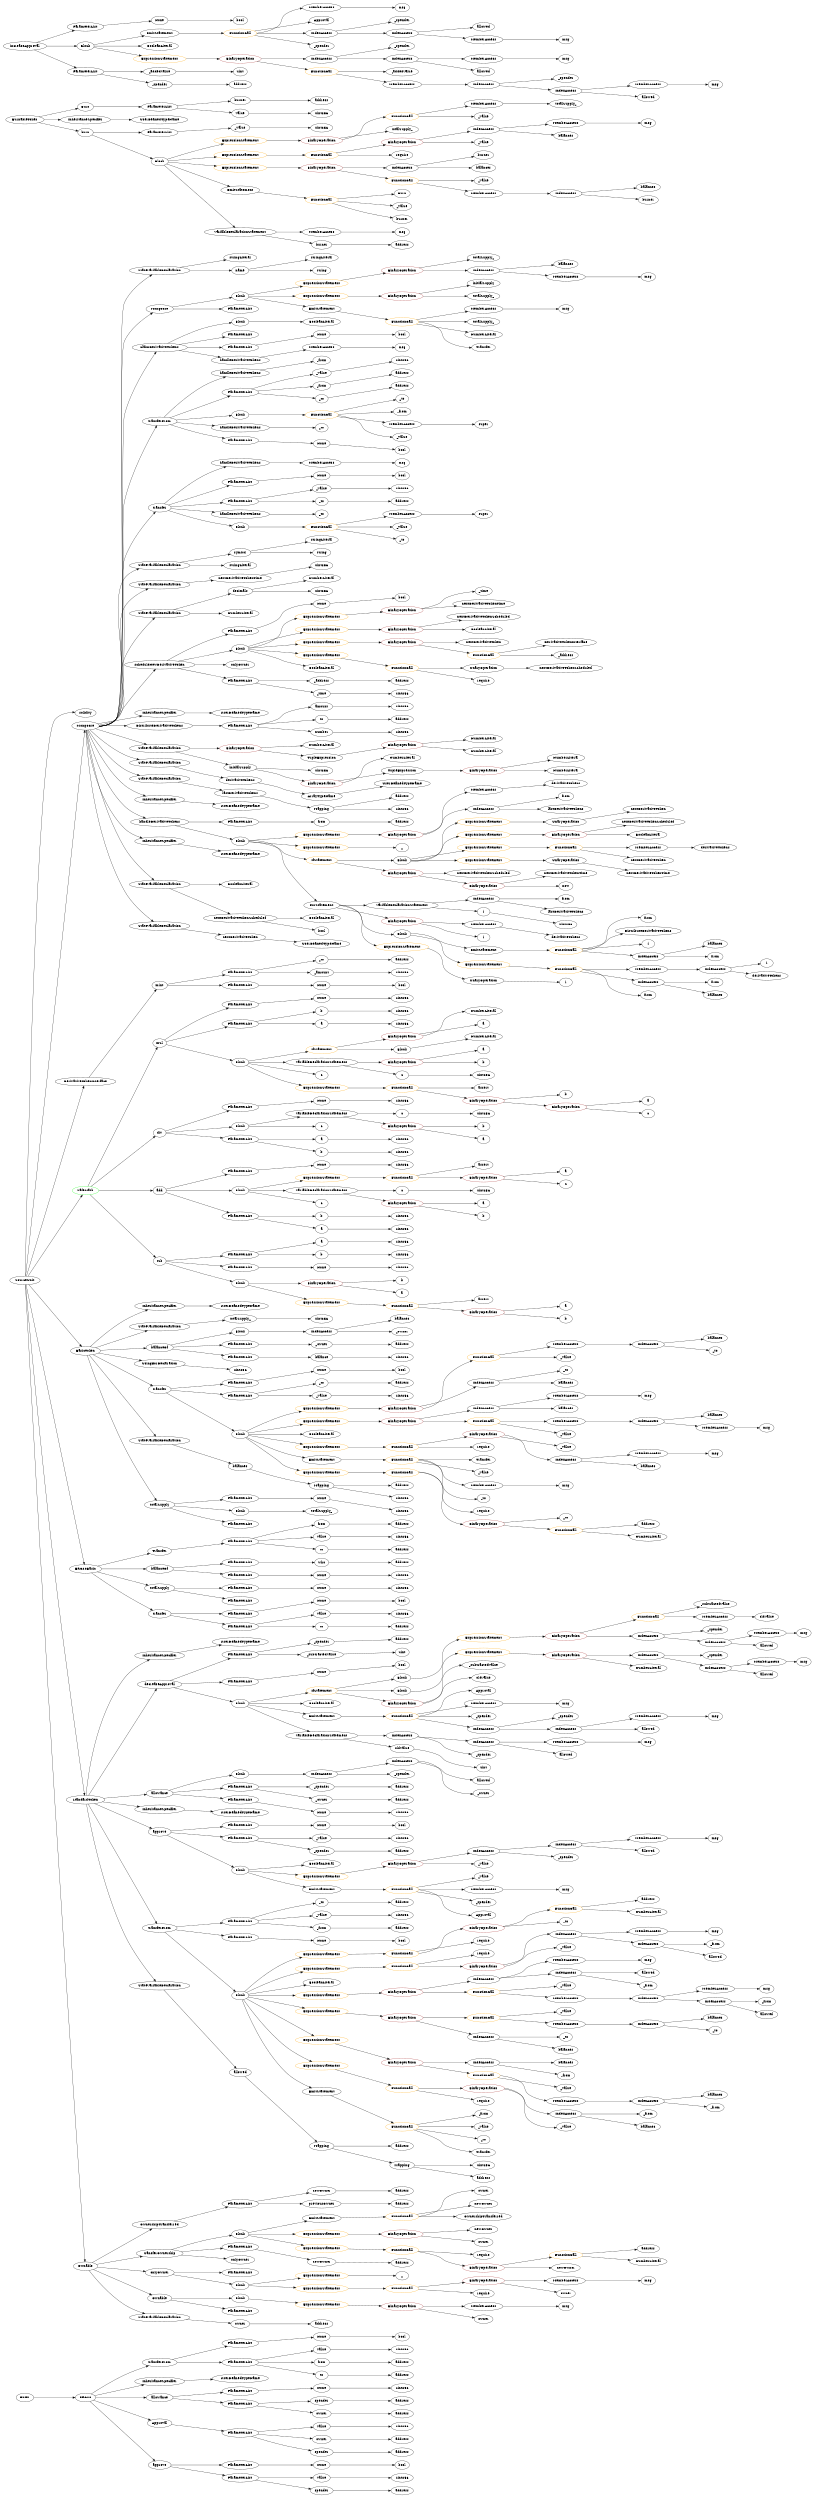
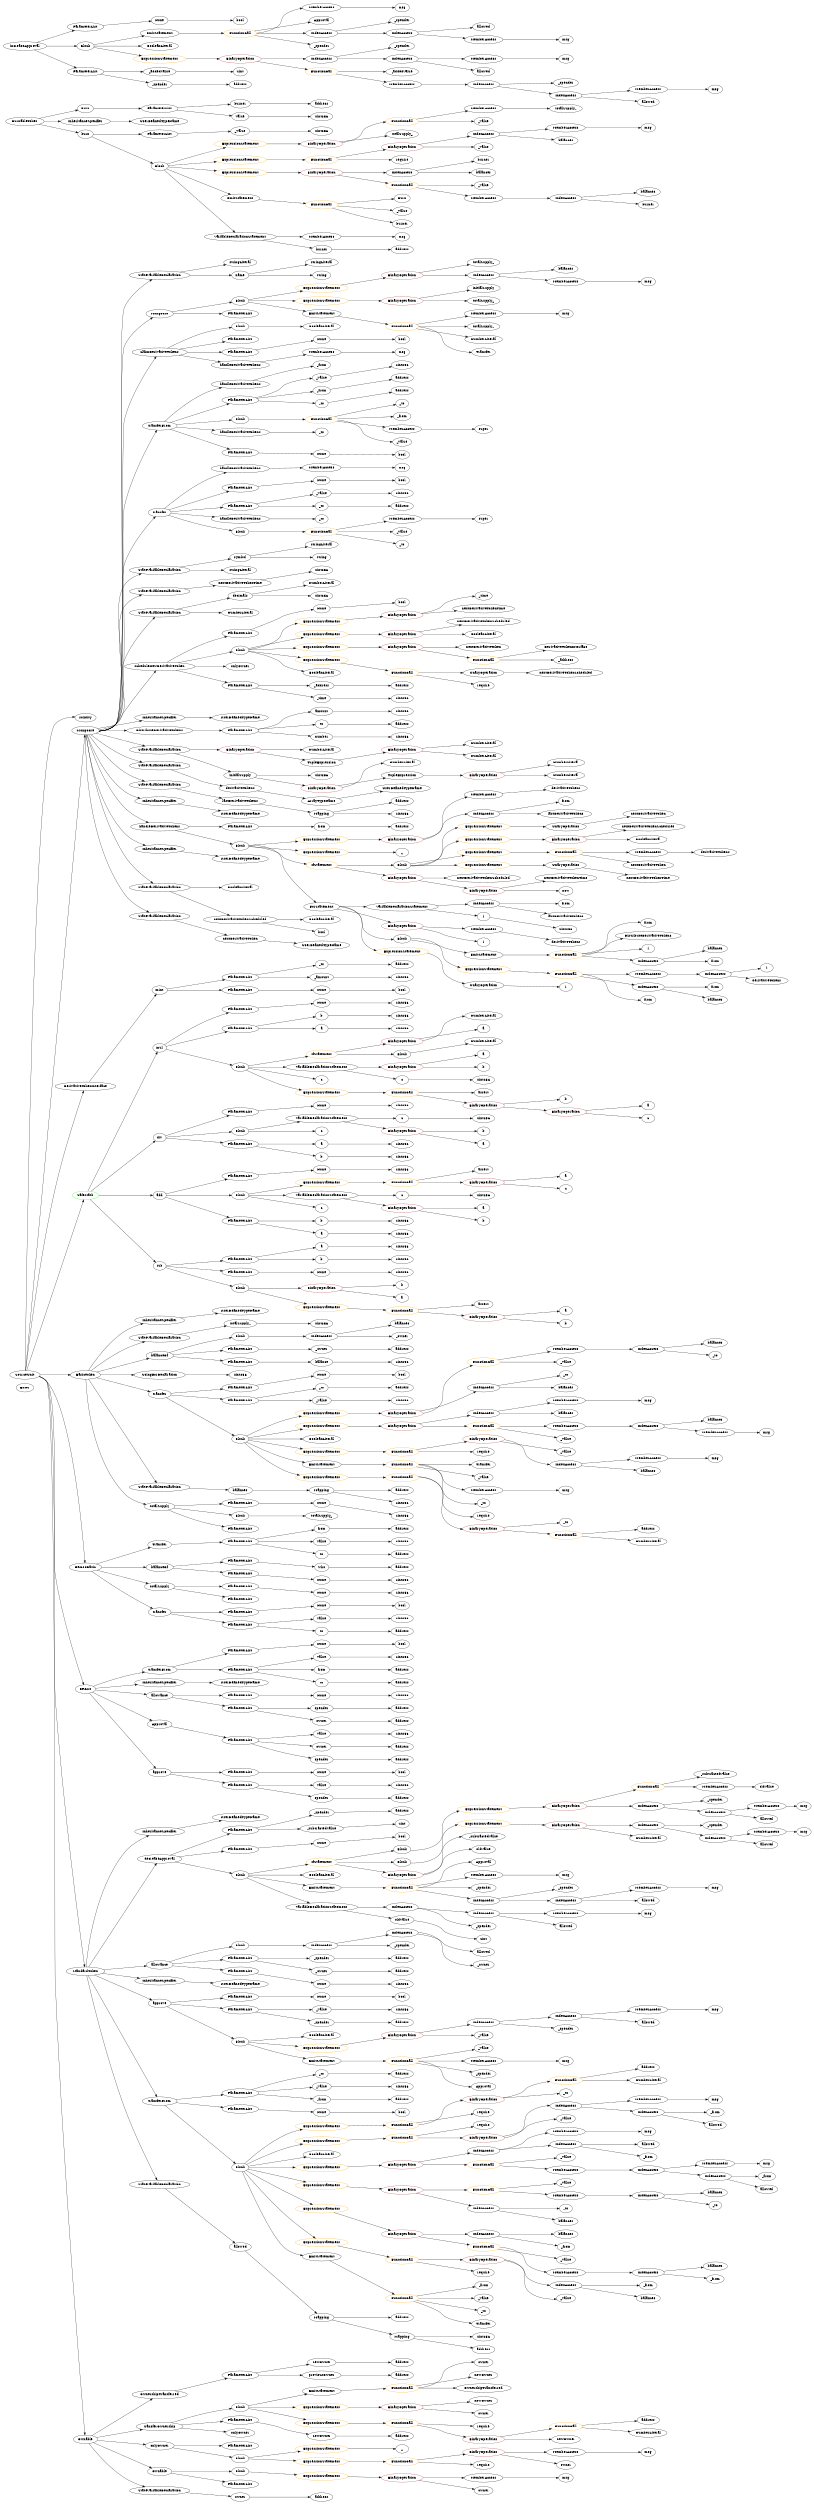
edge "Enter" -> "ERC20": now "SourceUnit" -> "ERC20"
